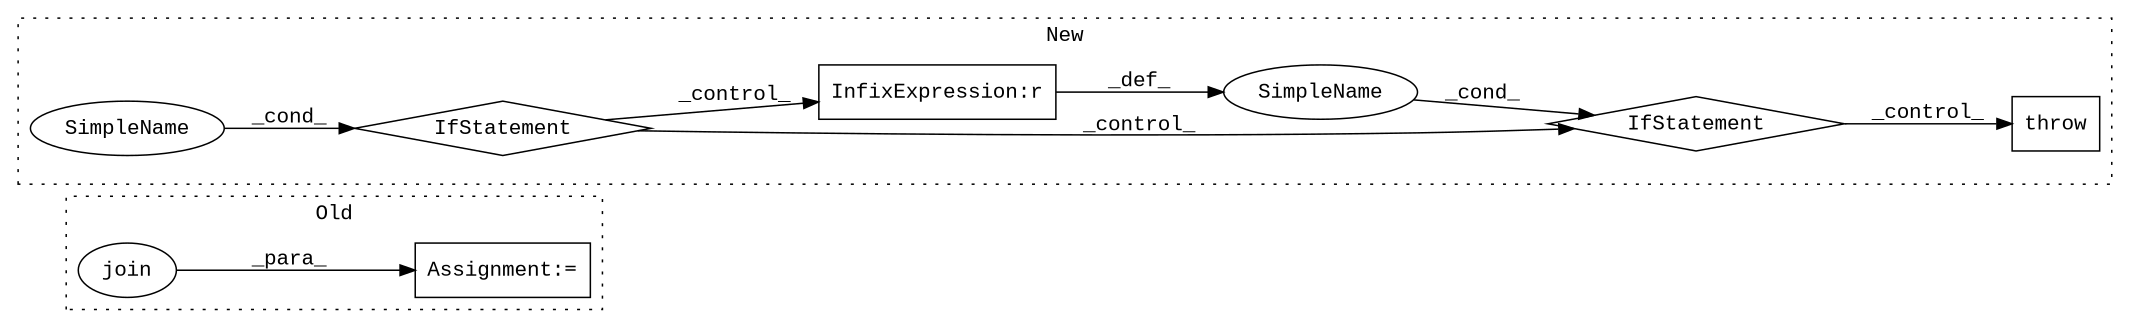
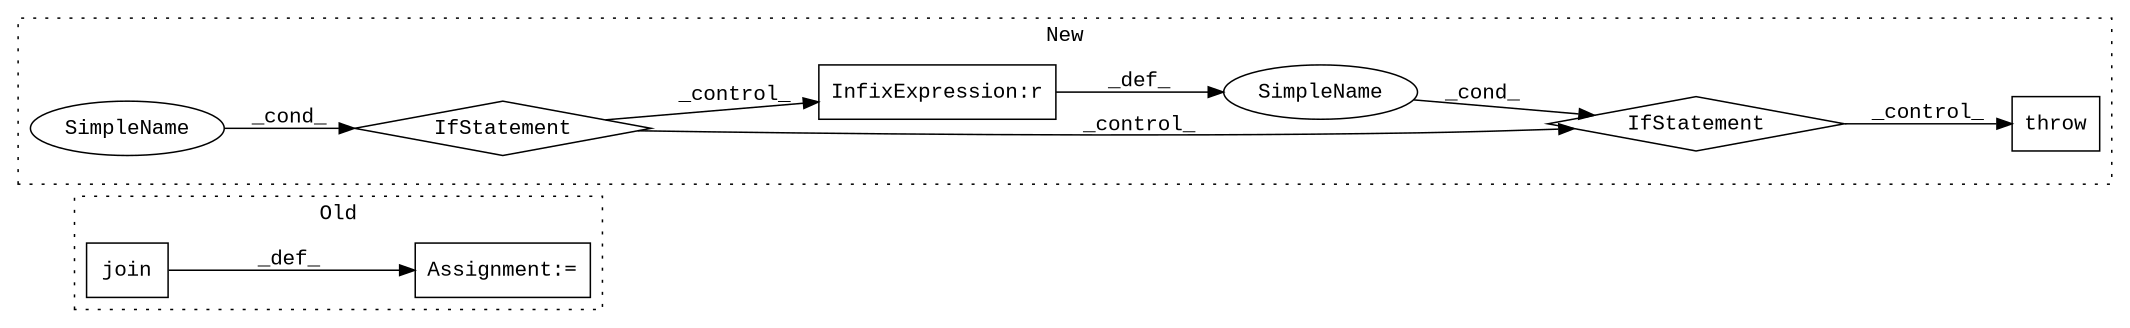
edge "join" -> "Assignment:=": label "_para_" -> "_def_"
node "join": shape ellipse -> box
